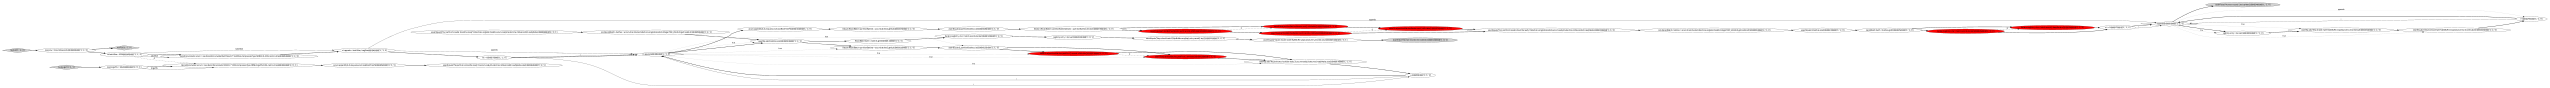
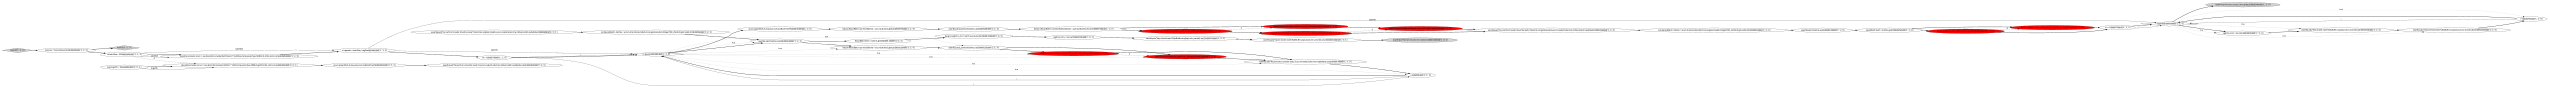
edge "i < appends@@@28@@@['1', '1', '0']" -> "i++@@@29@@@['1', '1', '0']": label "appends" -> "true"
node "testLinger['0', '0', '1']": removed
edge "i < appends@@@8@@@['1', '1', '0']" -> "i++@@@9@@@['1', '1', '0']": added, label "true"
